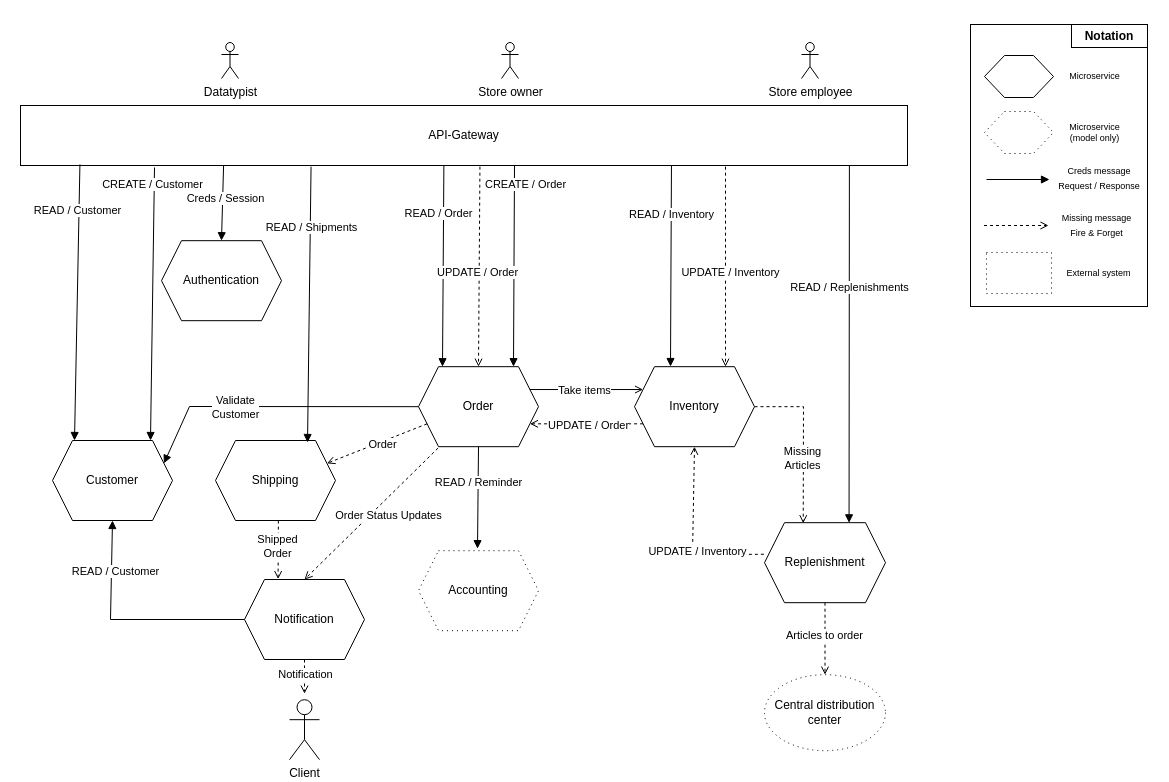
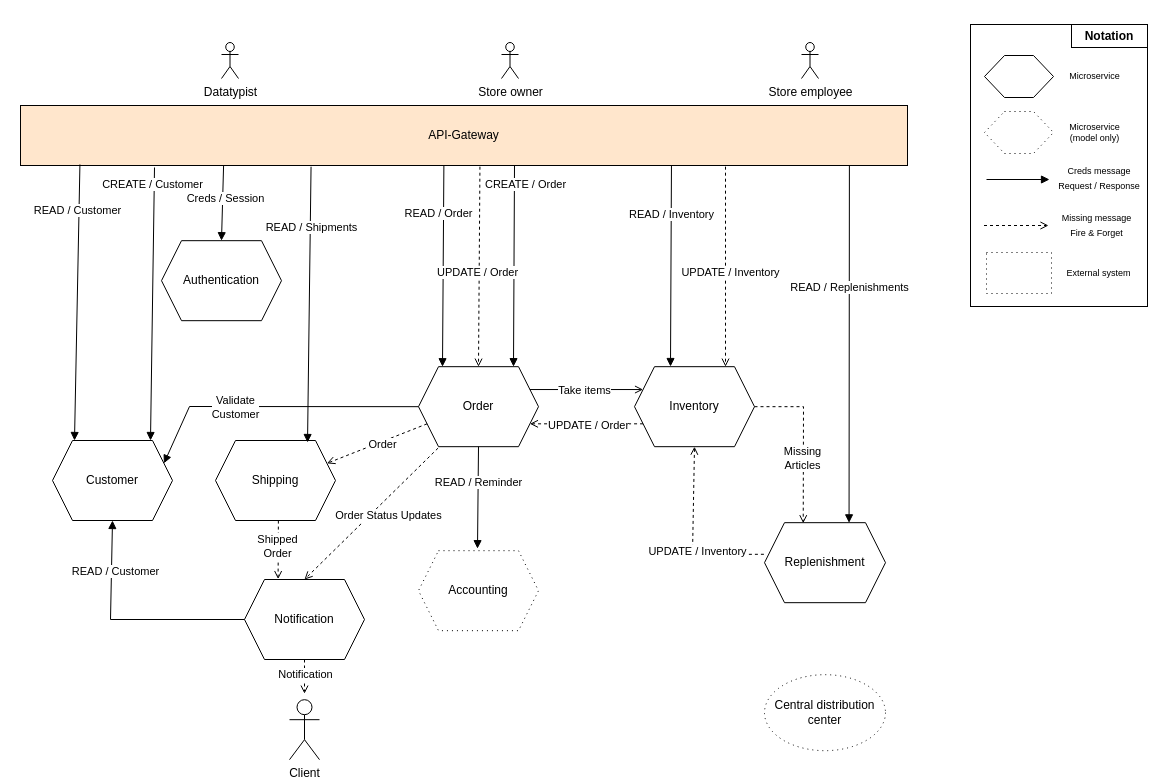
node "API-Gateway": fillcolor #ffffff -> #ffe6cc
edge "Replenishment" -> "Central distribution center": removed, label "Articles to order"
